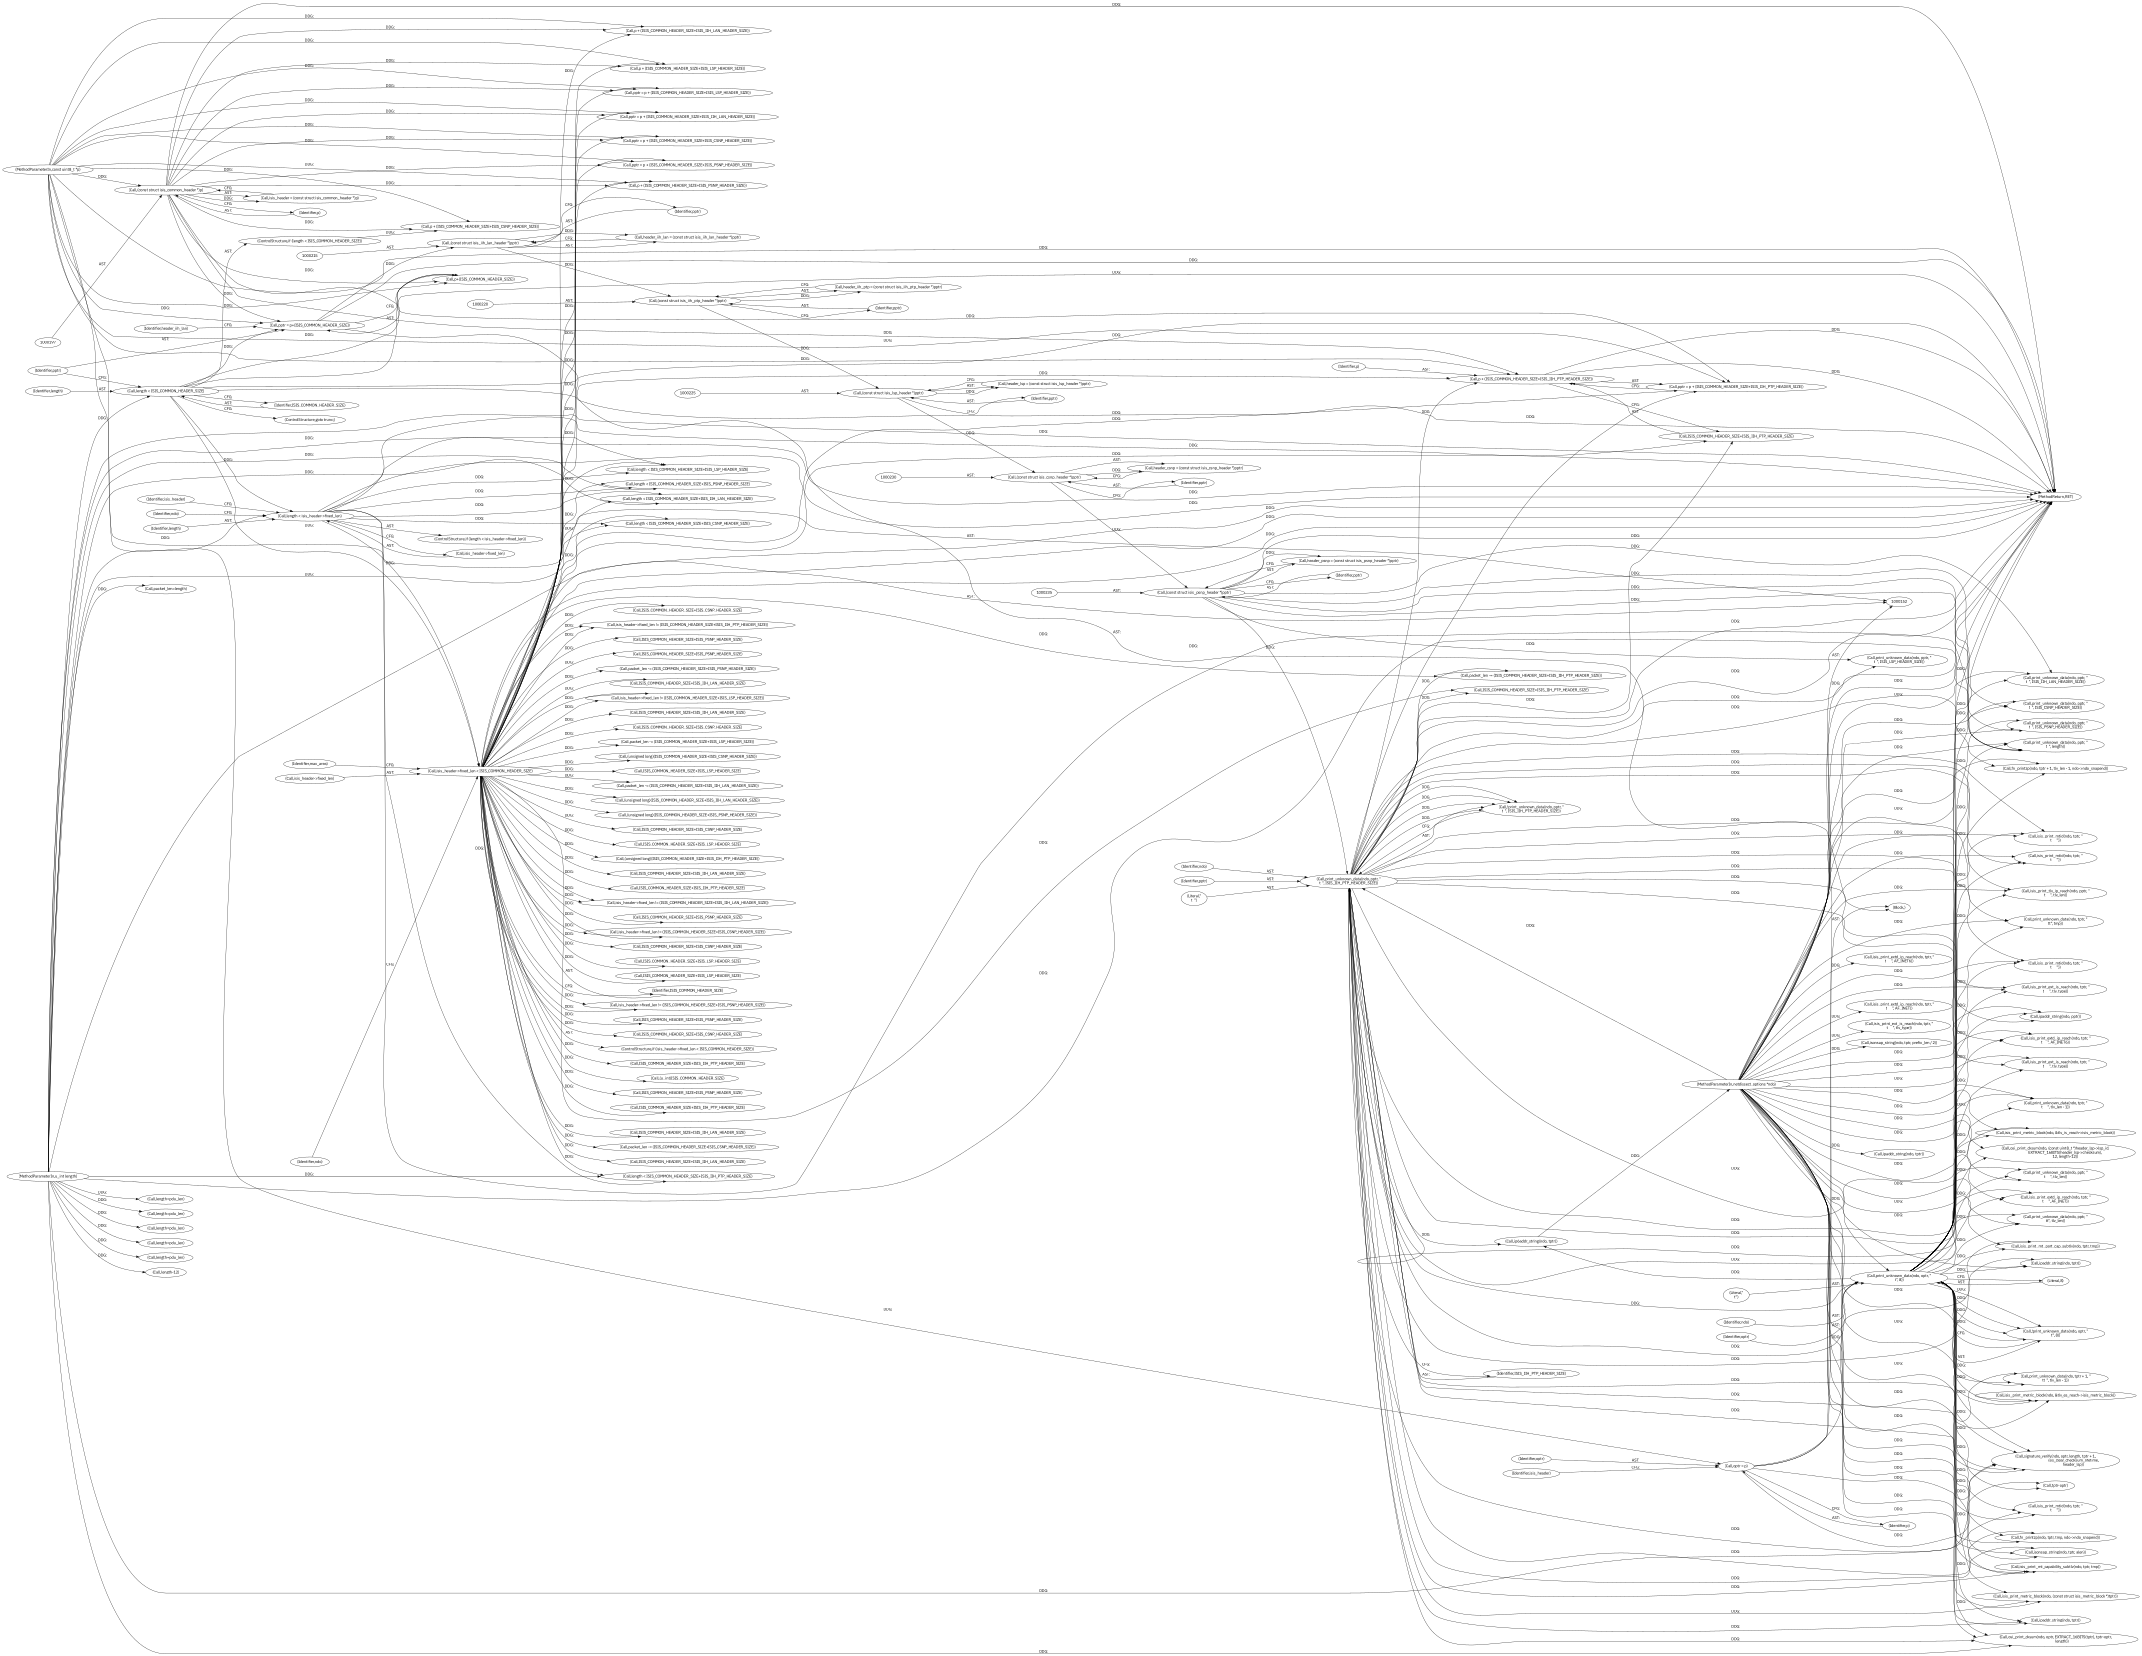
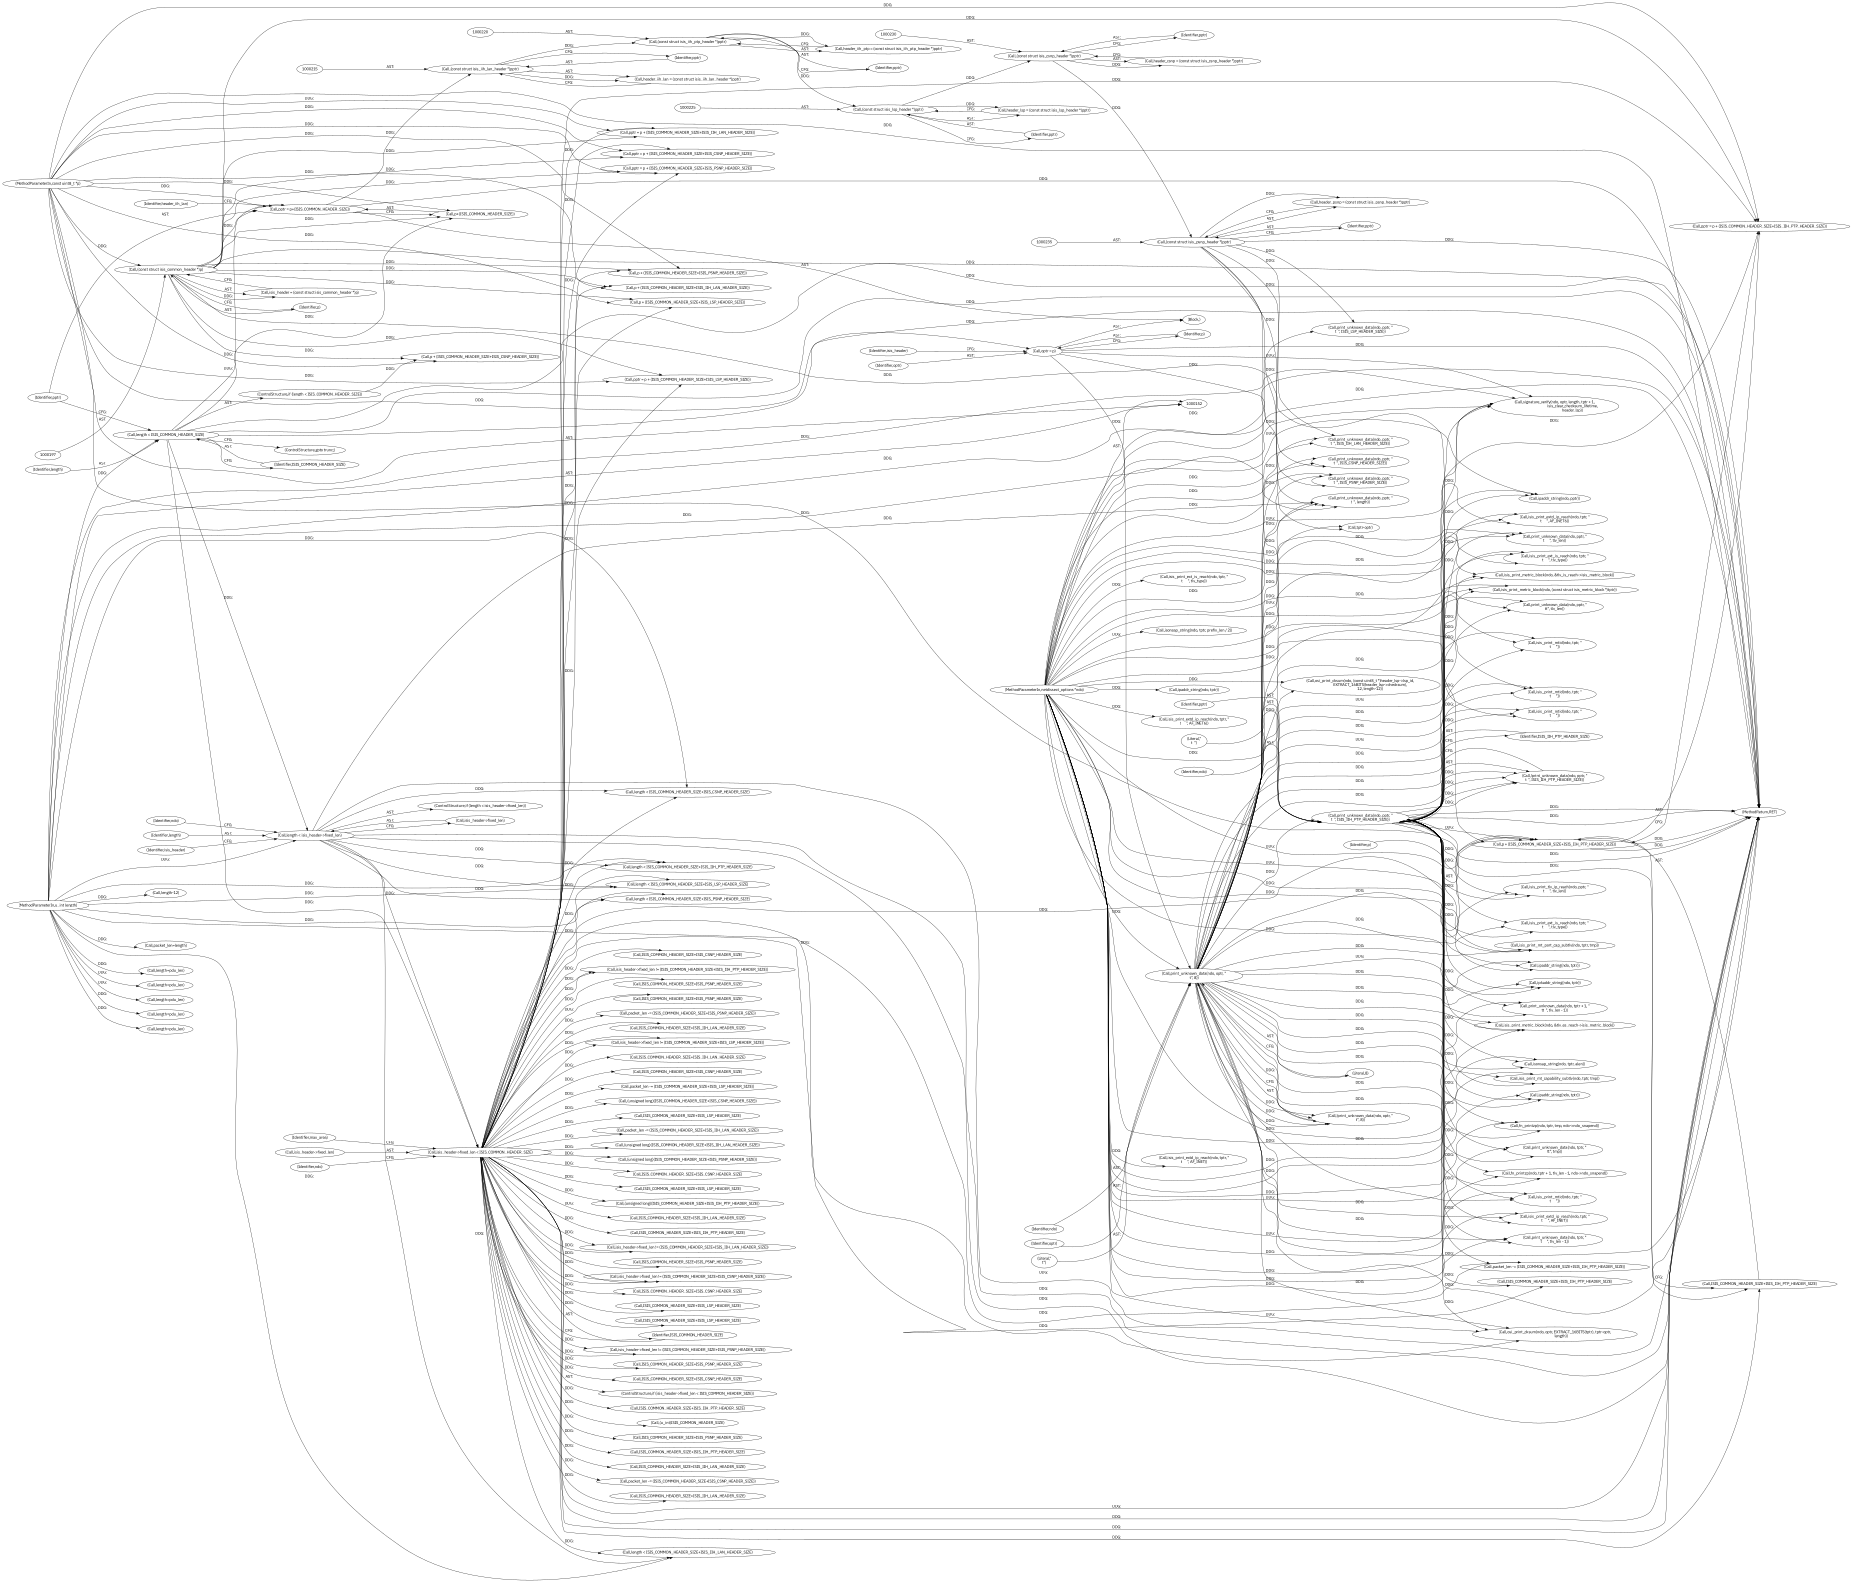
edge "(Call,ip6addr_string(ndo, tptr))" -> "(MethodParameterIn,netdissect_options *ndo)": reversed
